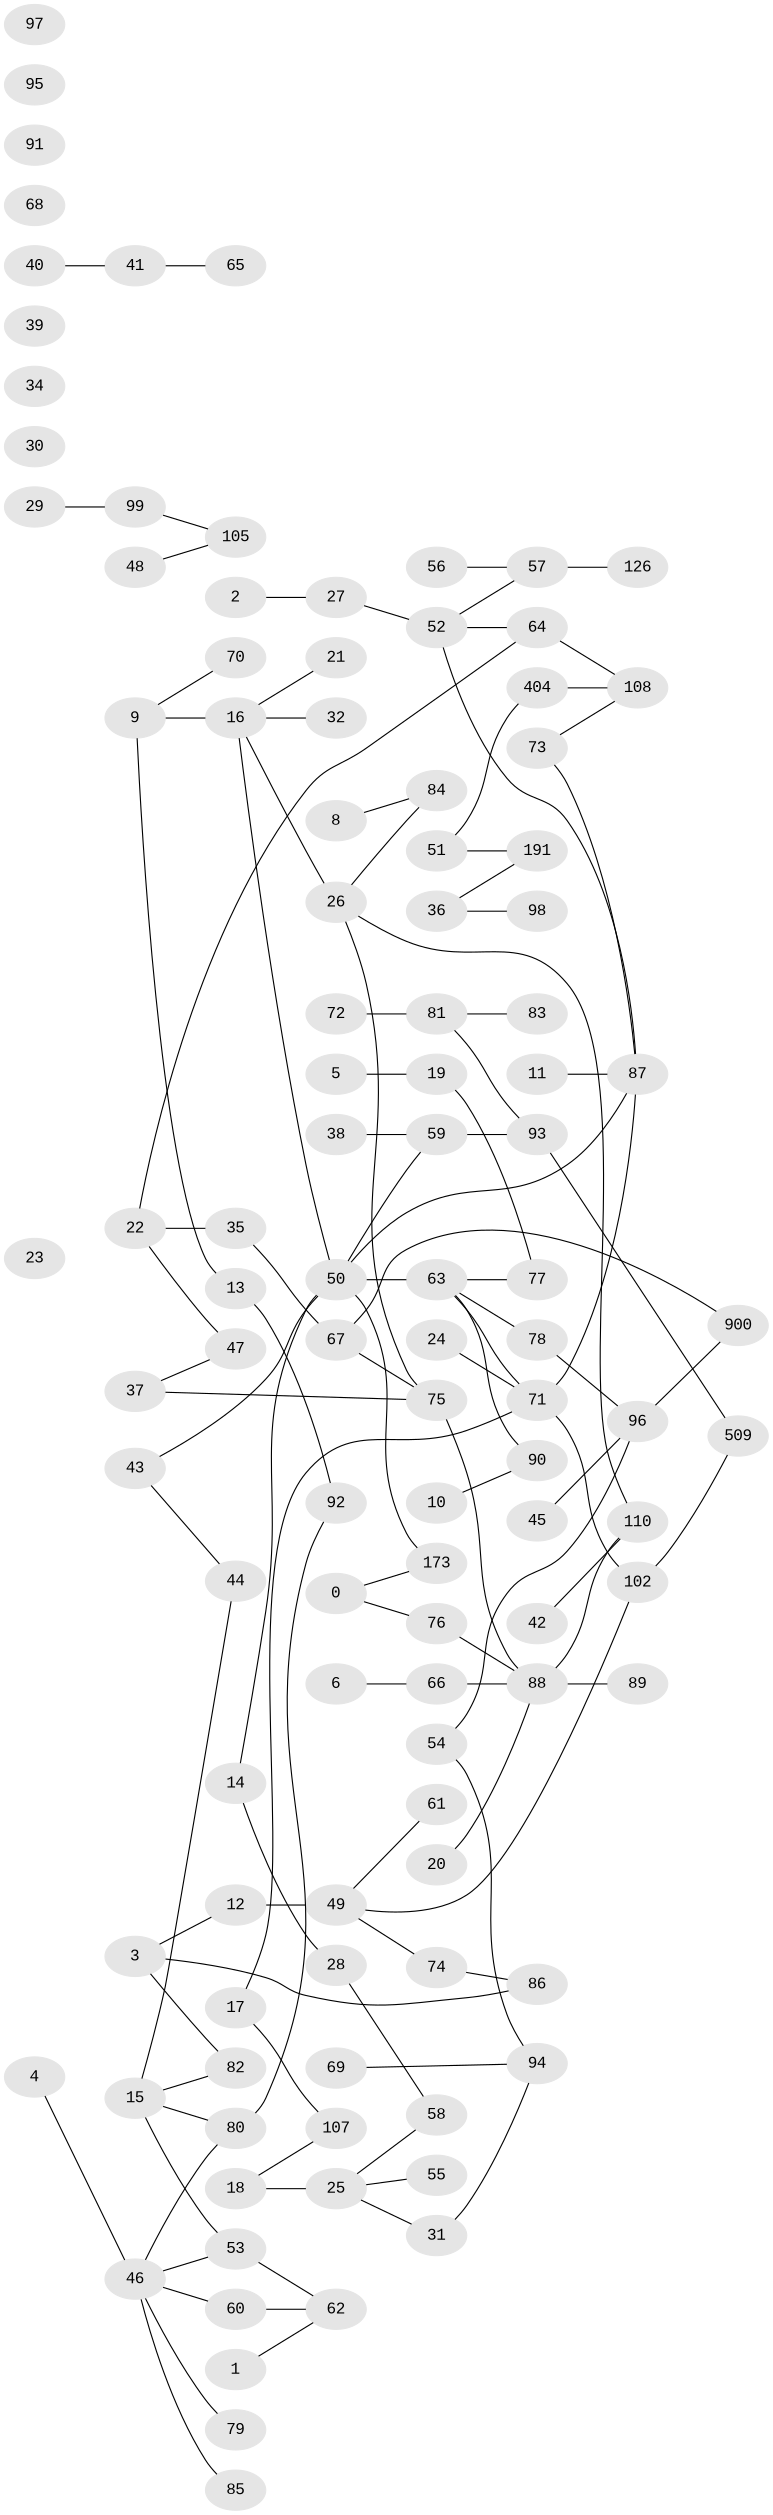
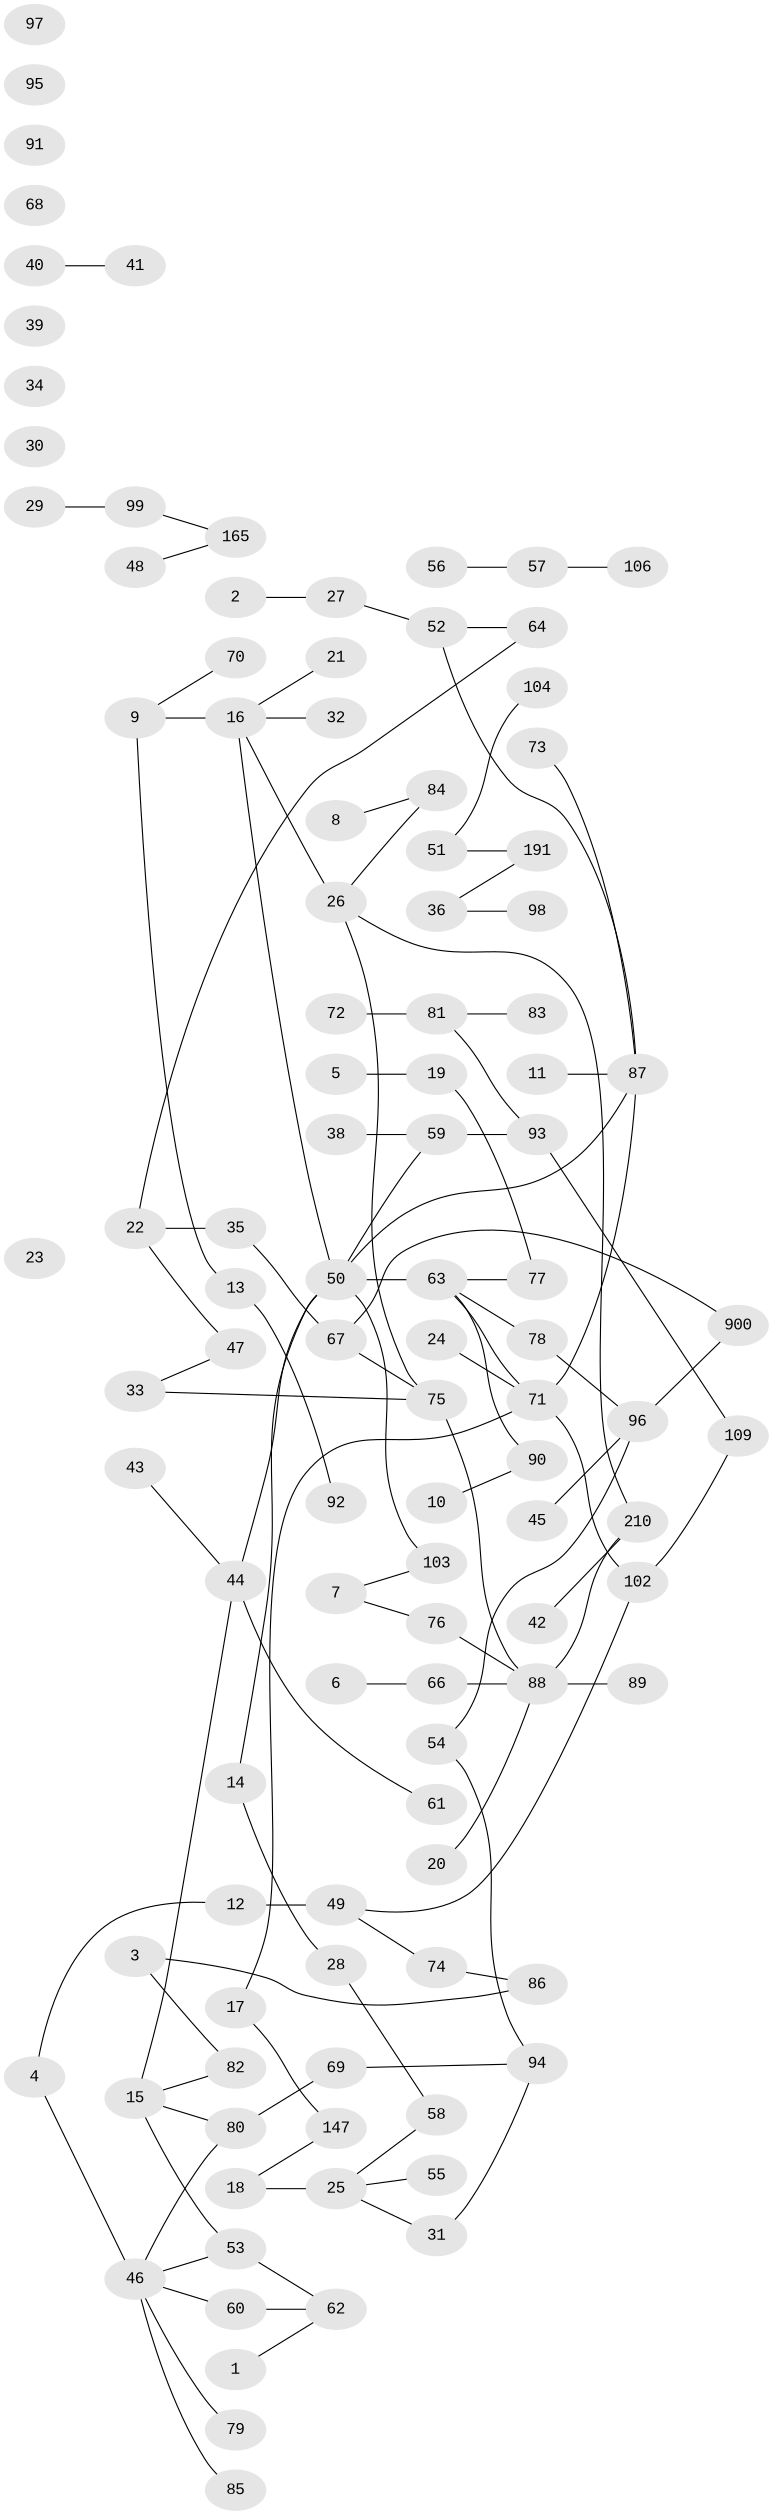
node "65": removed
node "105": label "105" -> "165"
node "126": label "126" -> "106"
edge "57" -- "52": removed
node "404": label "404" -> "104"
node "108": removed
edge "50" -- "43": now "50" -- "44"
node "37": label "37" -> "33"
node "509": label "509" -> "109"
node "110": label "110" -> "210"
node "173": label "173" -> "103"
node "0": label "0" -> "7"
edge "92" -- "80": now "69" -- "80"
edge "61" -- "49": now "61" -- "44"
edge "12" -- "3": now "12" -- "4"
node "107": label "107" -> "147"
